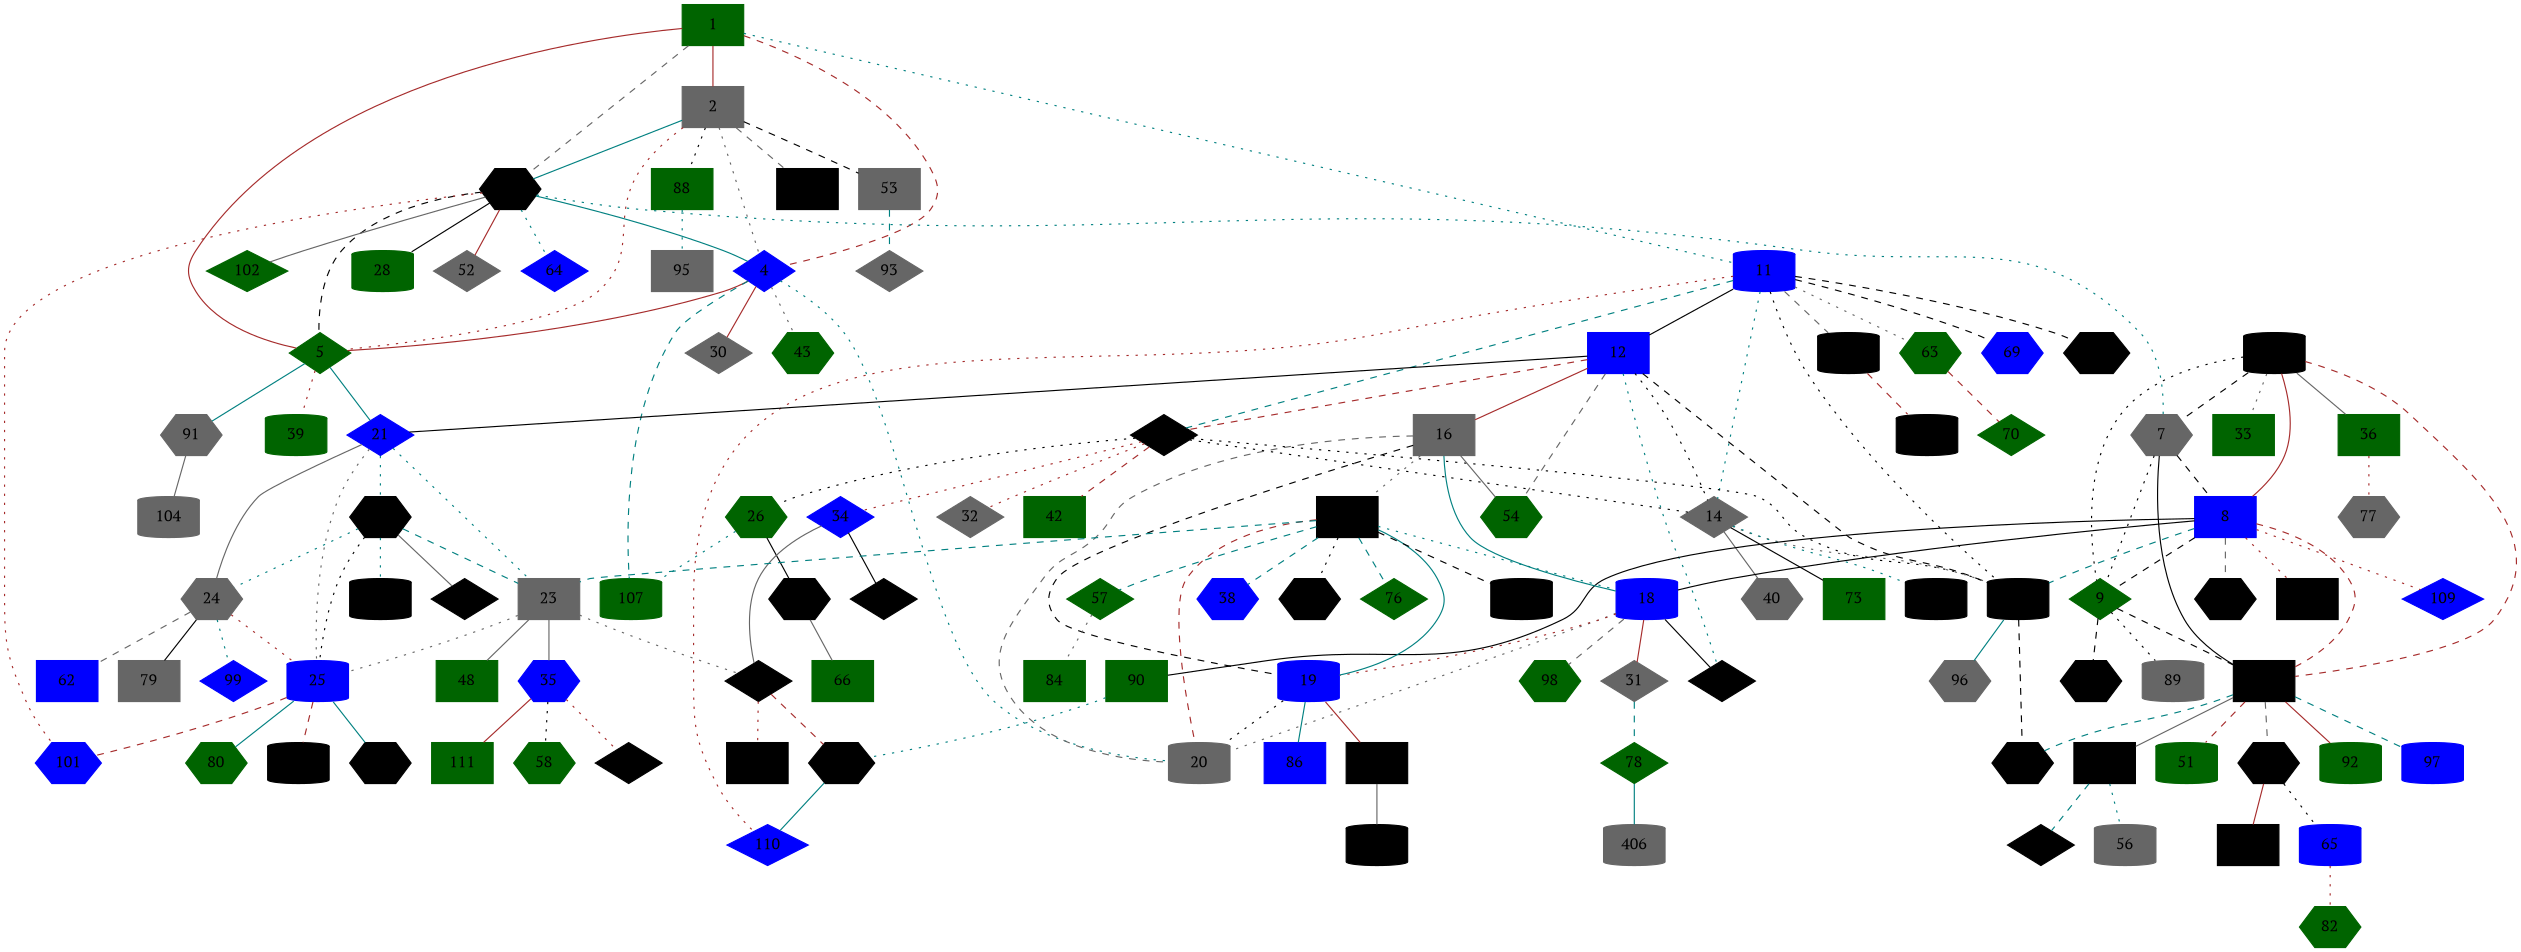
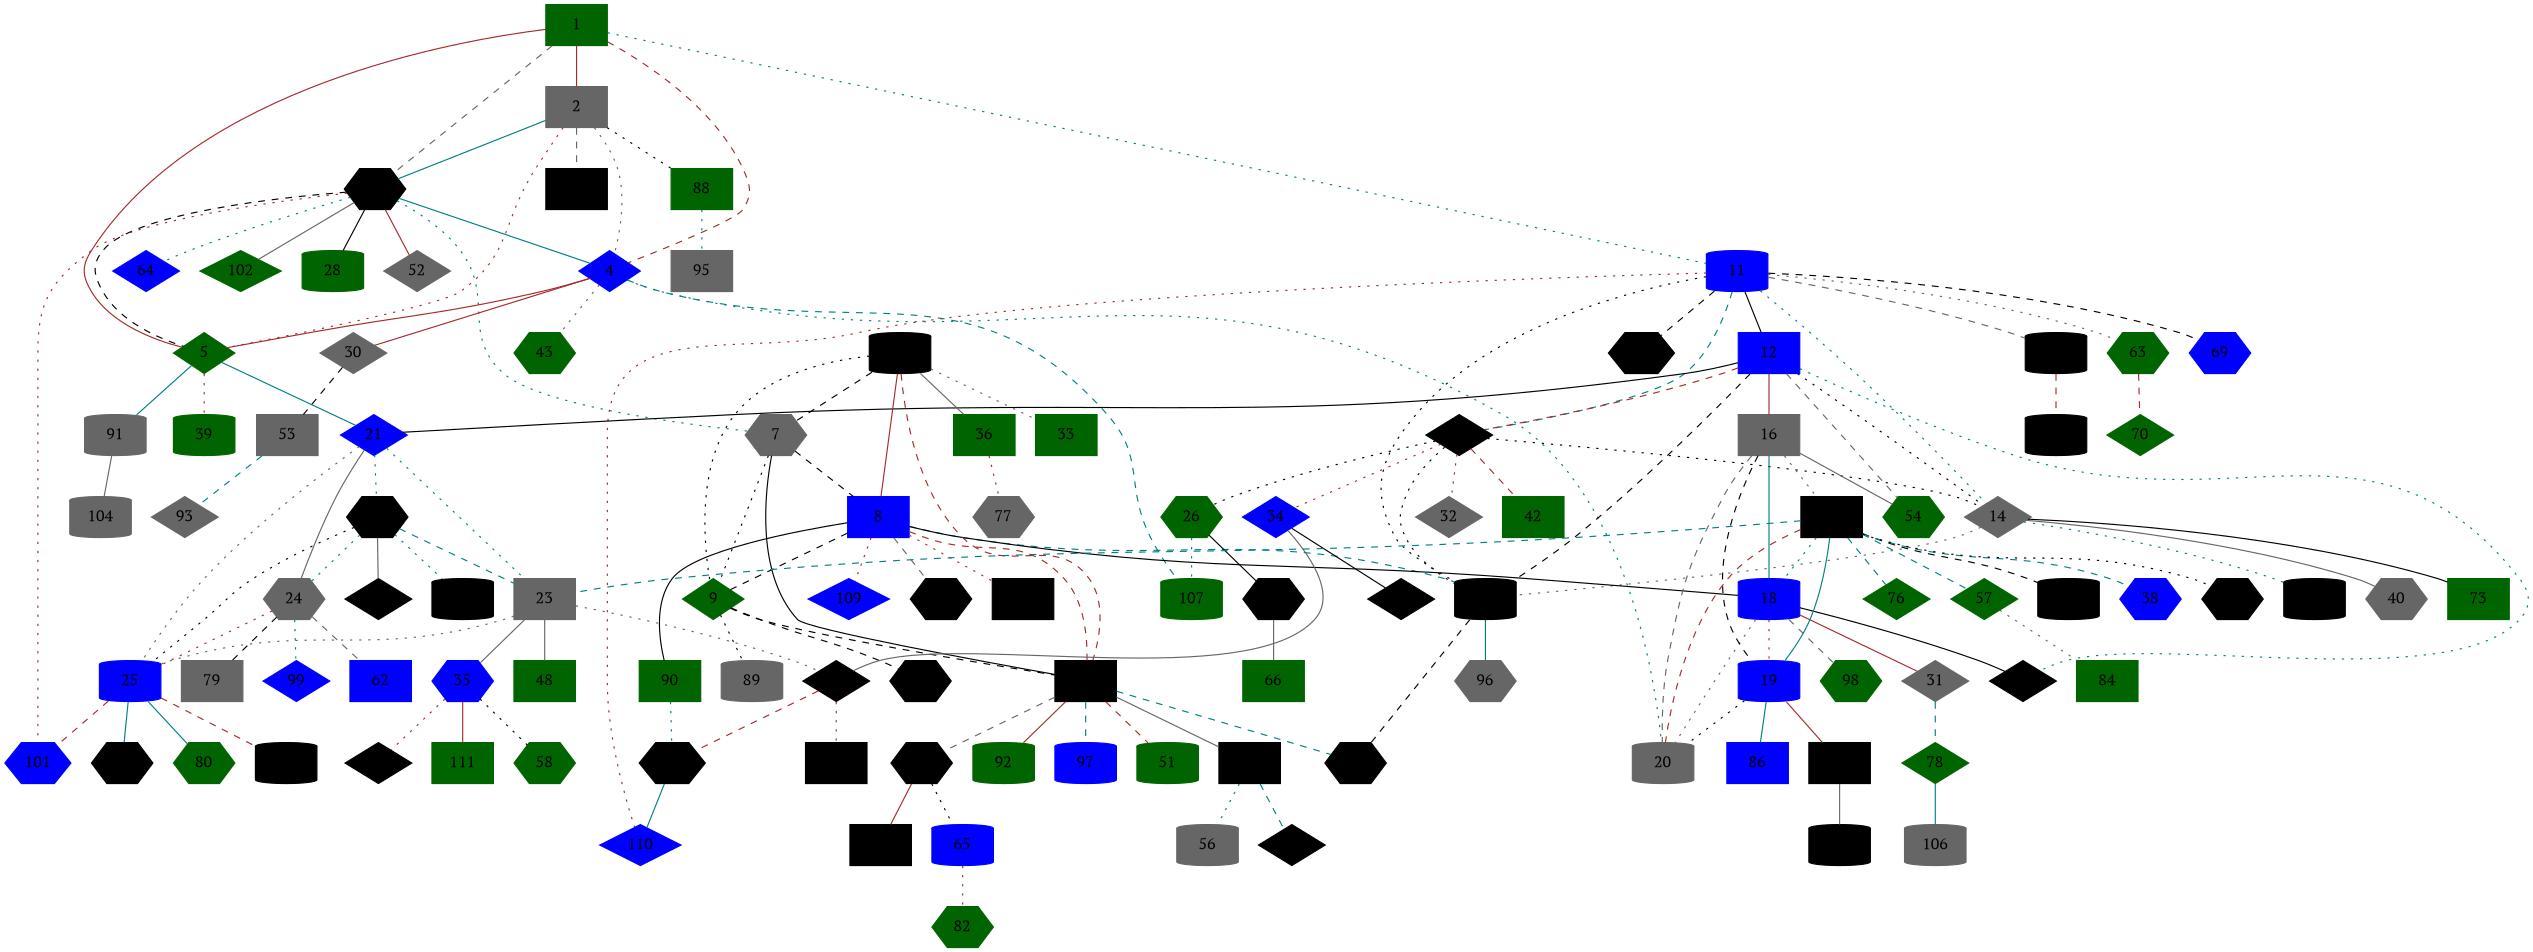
edge "2" -- "53": now "30" -- "53"
node "91": shape hexagon -> cylinder
edge "24" -- "79": style solid -> dashed
node "406": label "406" -> "106"
